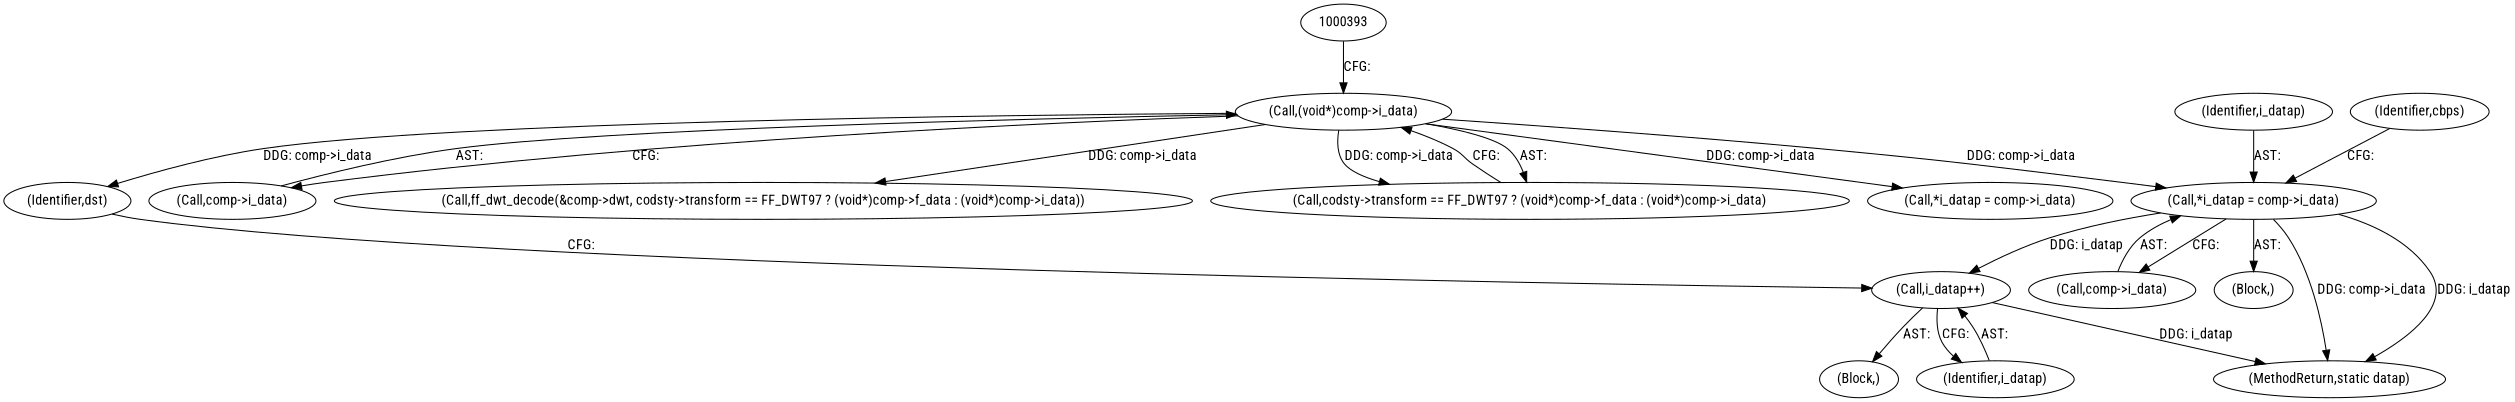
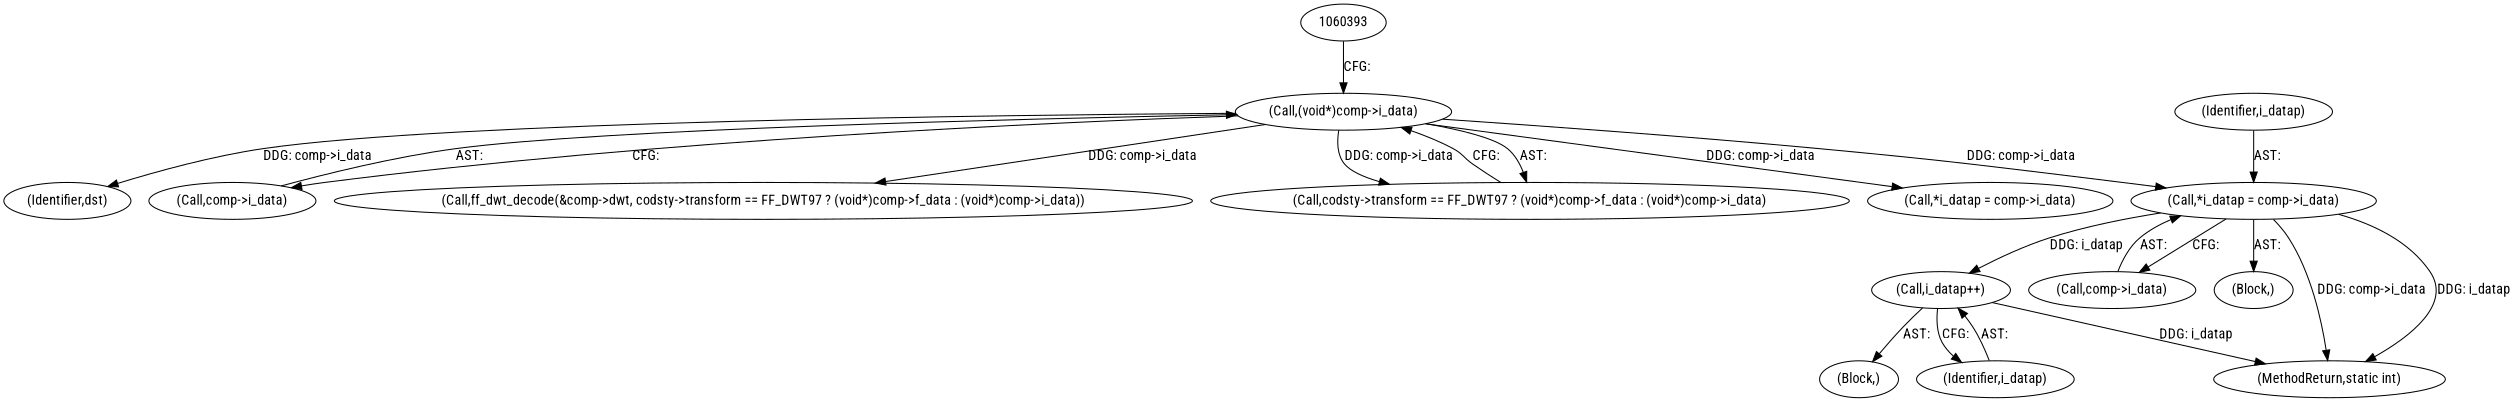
node "1000393": label "1000393" -> "1060393"
node "(Identifier,cbps)": removed
edge "(Identifier,dst)" -> "(Call,i_datap++)": removed, label "CFG:"
node "(MethodReturn,static datap)": label "(MethodReturn,static datap)" -> "(MethodReturn,static int)"
